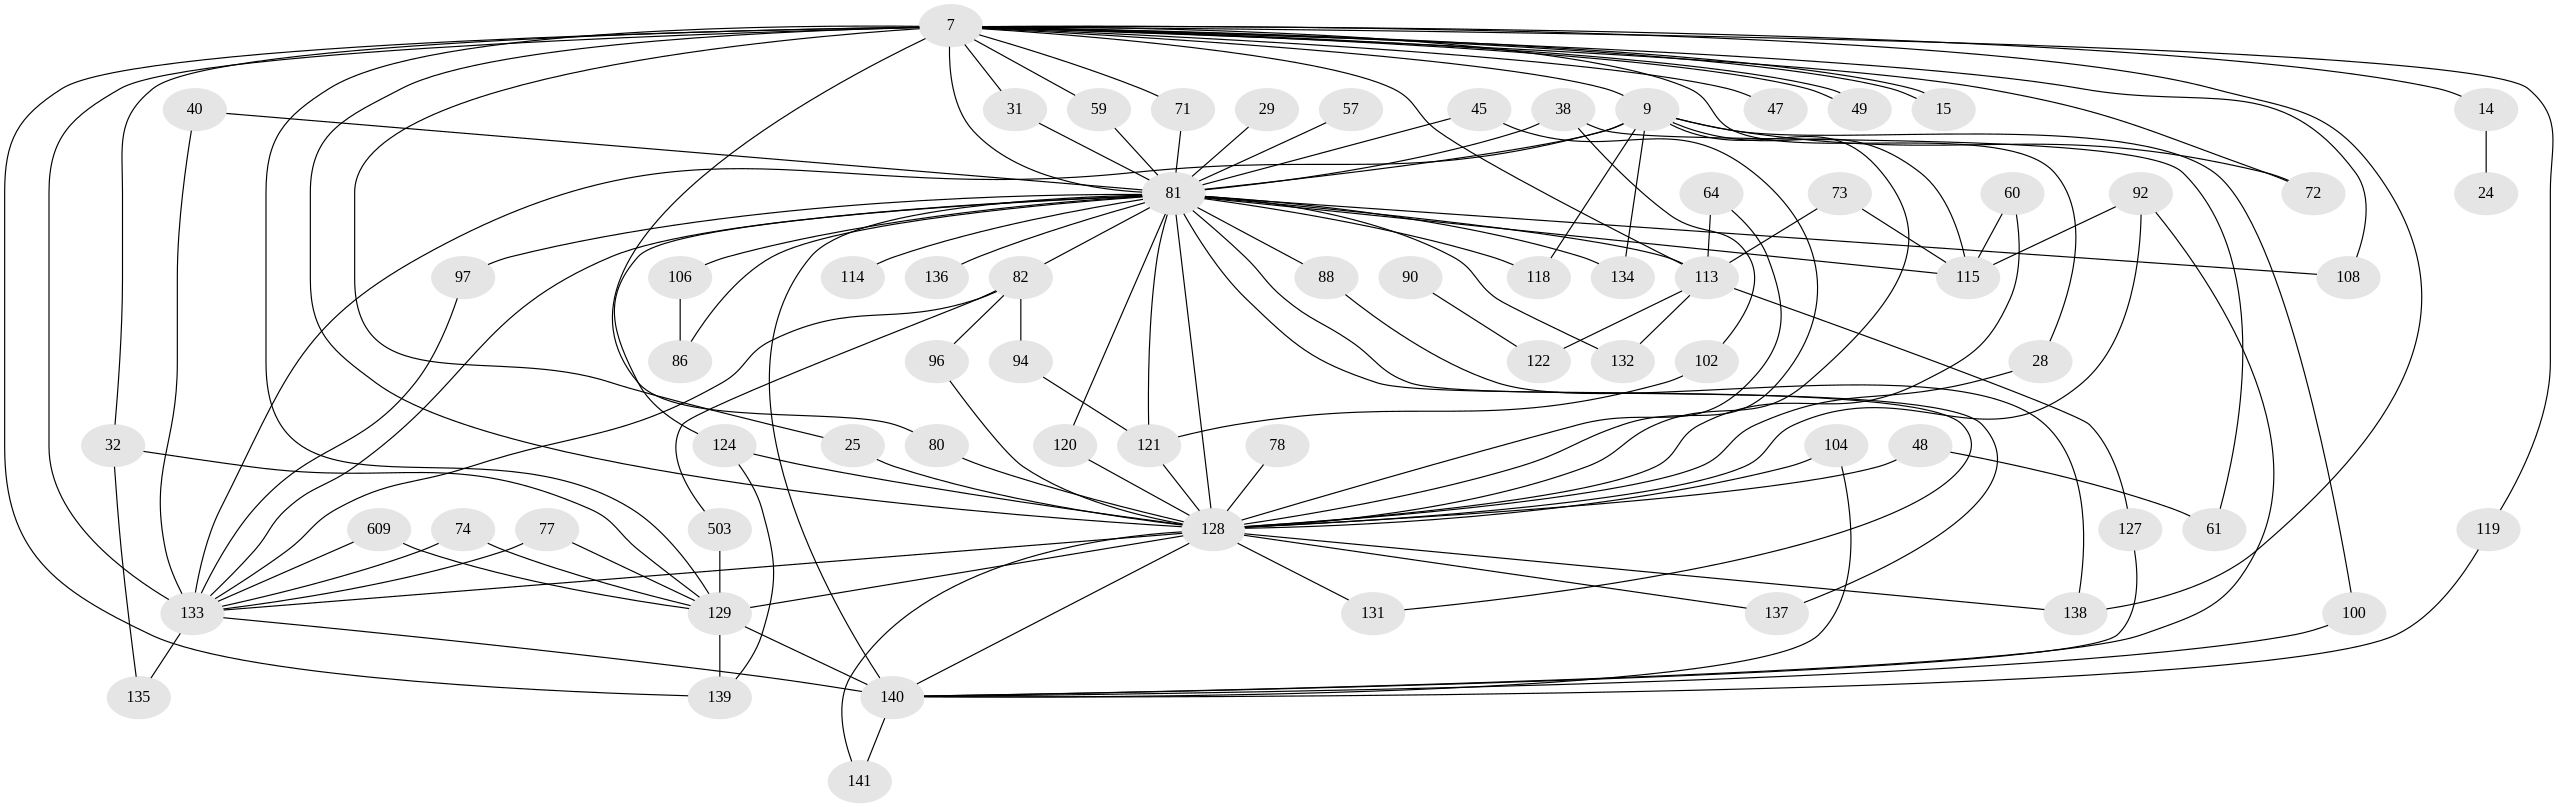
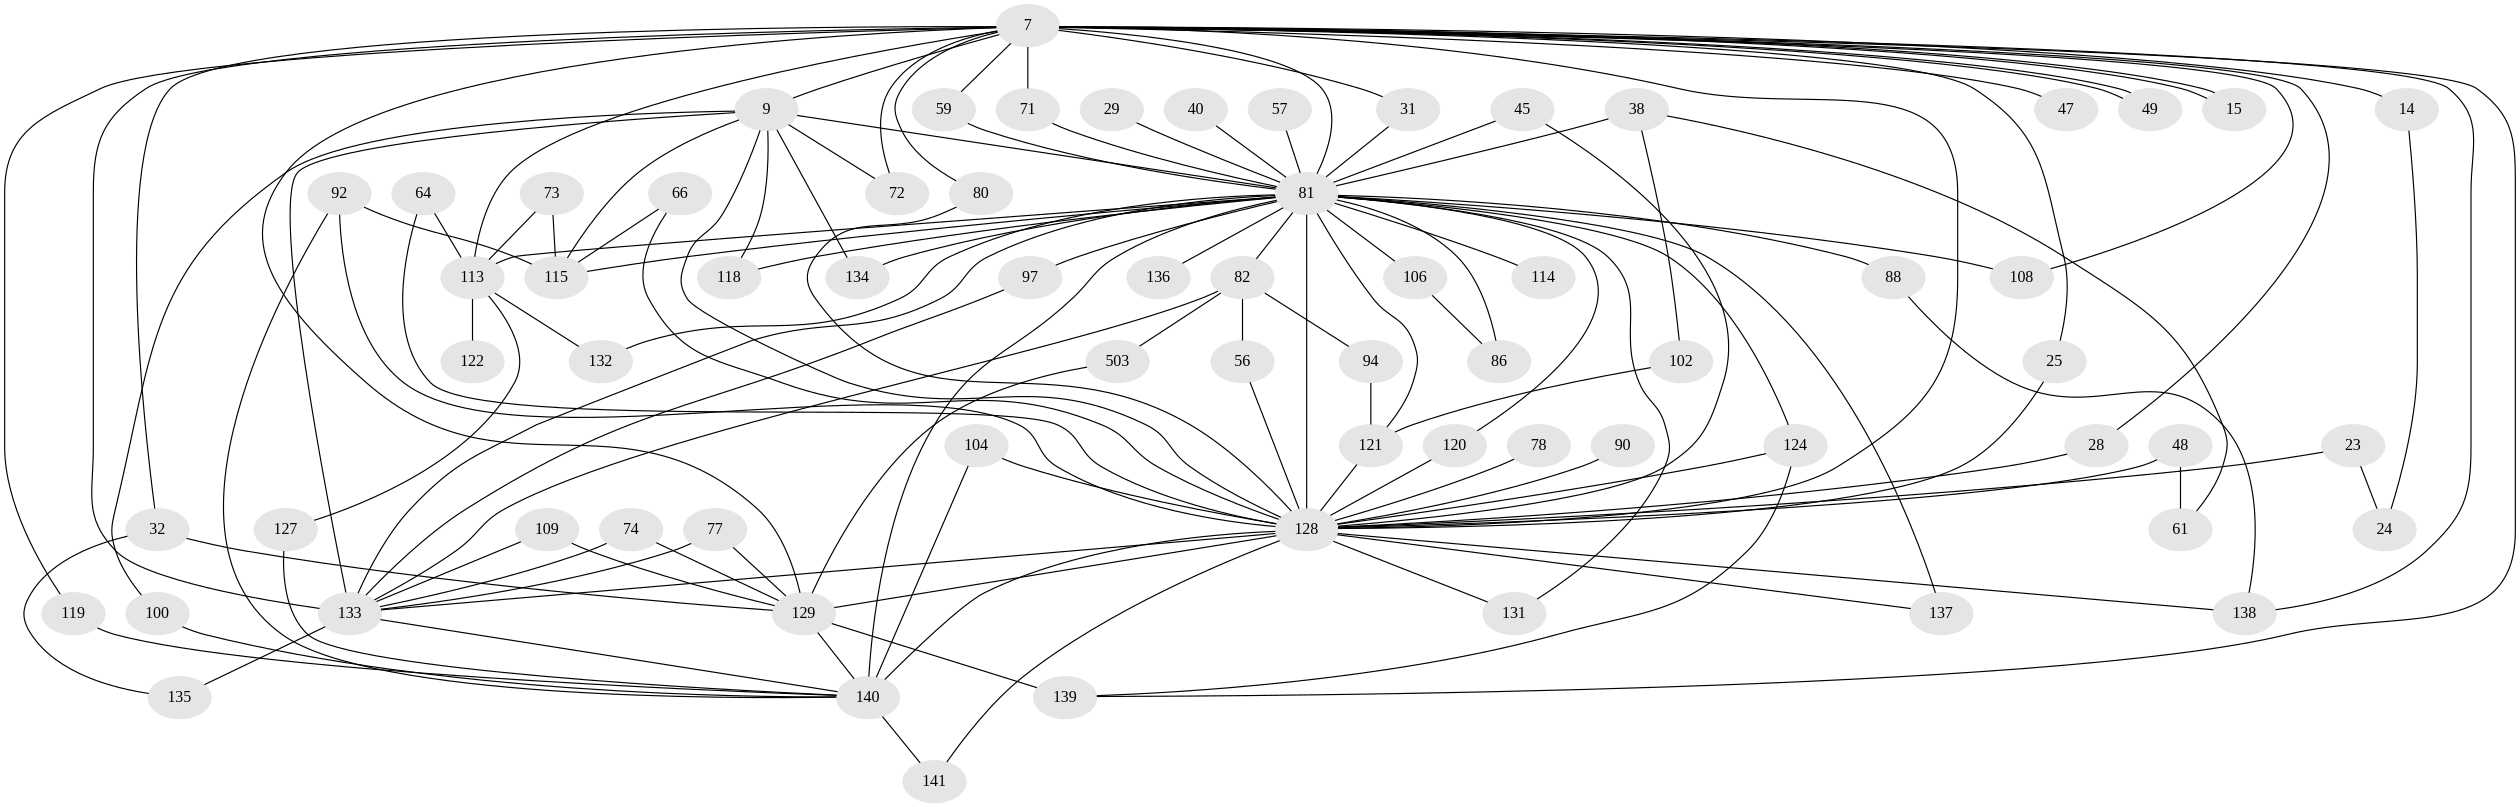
node "60": label "60" -> "66"
edge "90" -- "122": now "90" -- "128"
node "96": label "96" -> "56"
edge "40" -- "133": removed
node "23": added
node "609": label "609" -> "109"
